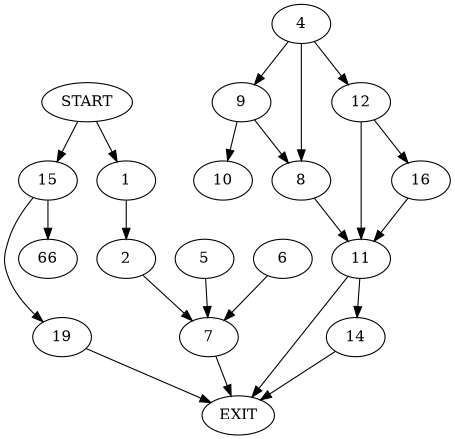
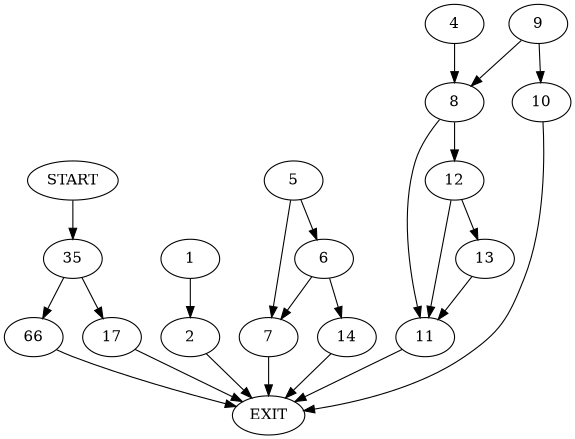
edge "4" -> "9": removed
edge "4" -> "12": now "8" -> "12"
edge "START" -> "1": removed
node "15": label "15" -> "35"
node "16": label "16" -> "13"
edge "5" -> "6": added
edge "11" -> "14": now "6" -> "14"
edge "2" -> "7": now "2" -> "EXIT"
edge "10" -> "EXIT": added
node "19": label "19" -> "17"
edge "66" -> "EXIT": added
